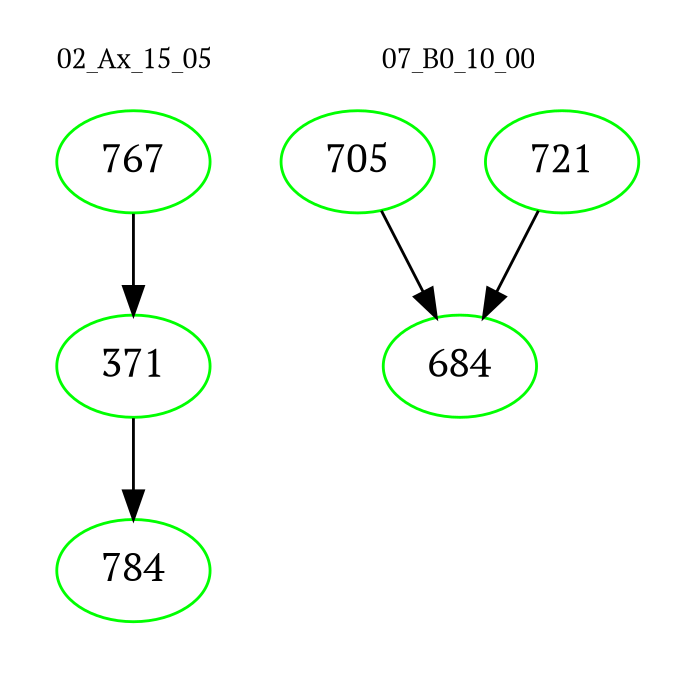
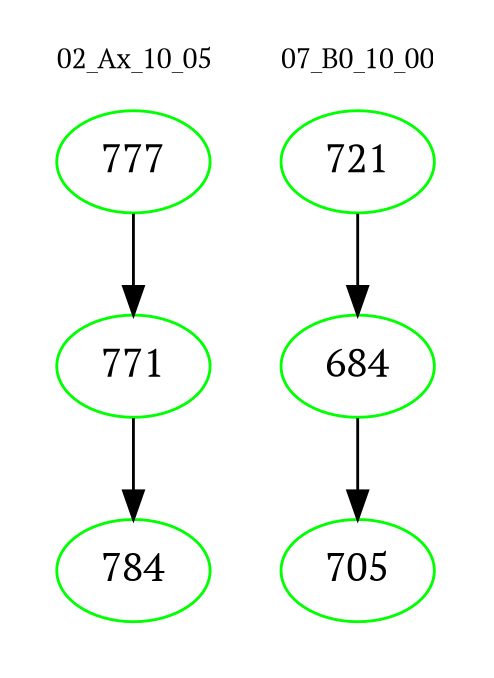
cluster "02_Ax_15_05": label "02_Ax_15_05" -> "02_Ax_10_05"
node "767": label "767" -> "777"
edge "705" -> "684": reversed
node "371": label "371" -> "771"
